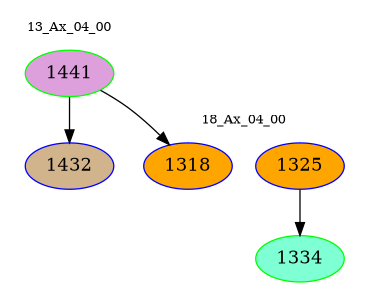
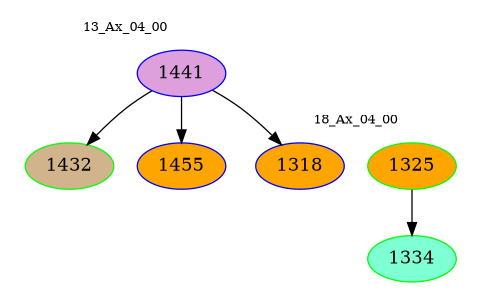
node "1441": color green -> blue
node "1432": color blue -> green
node "1455": added
node "1325": color blue -> green
